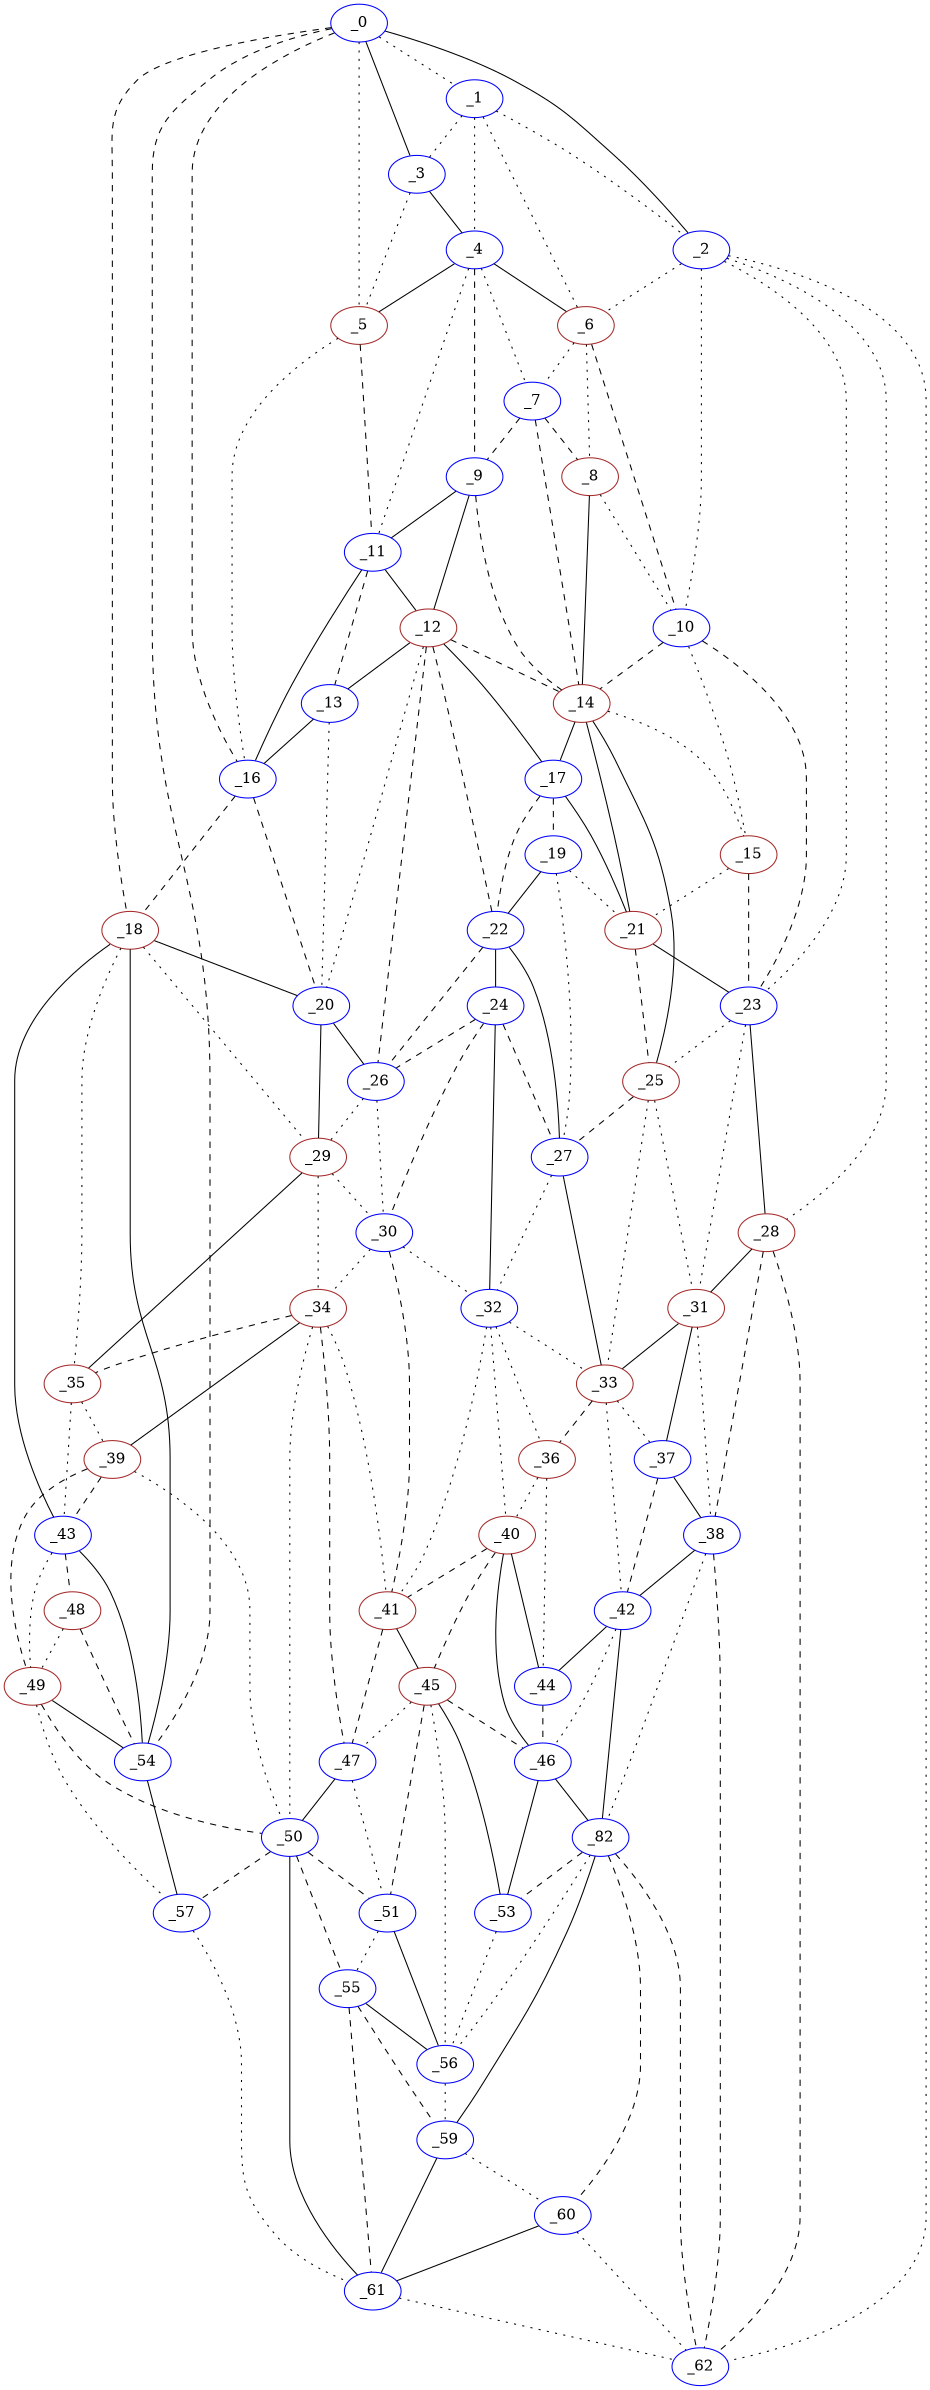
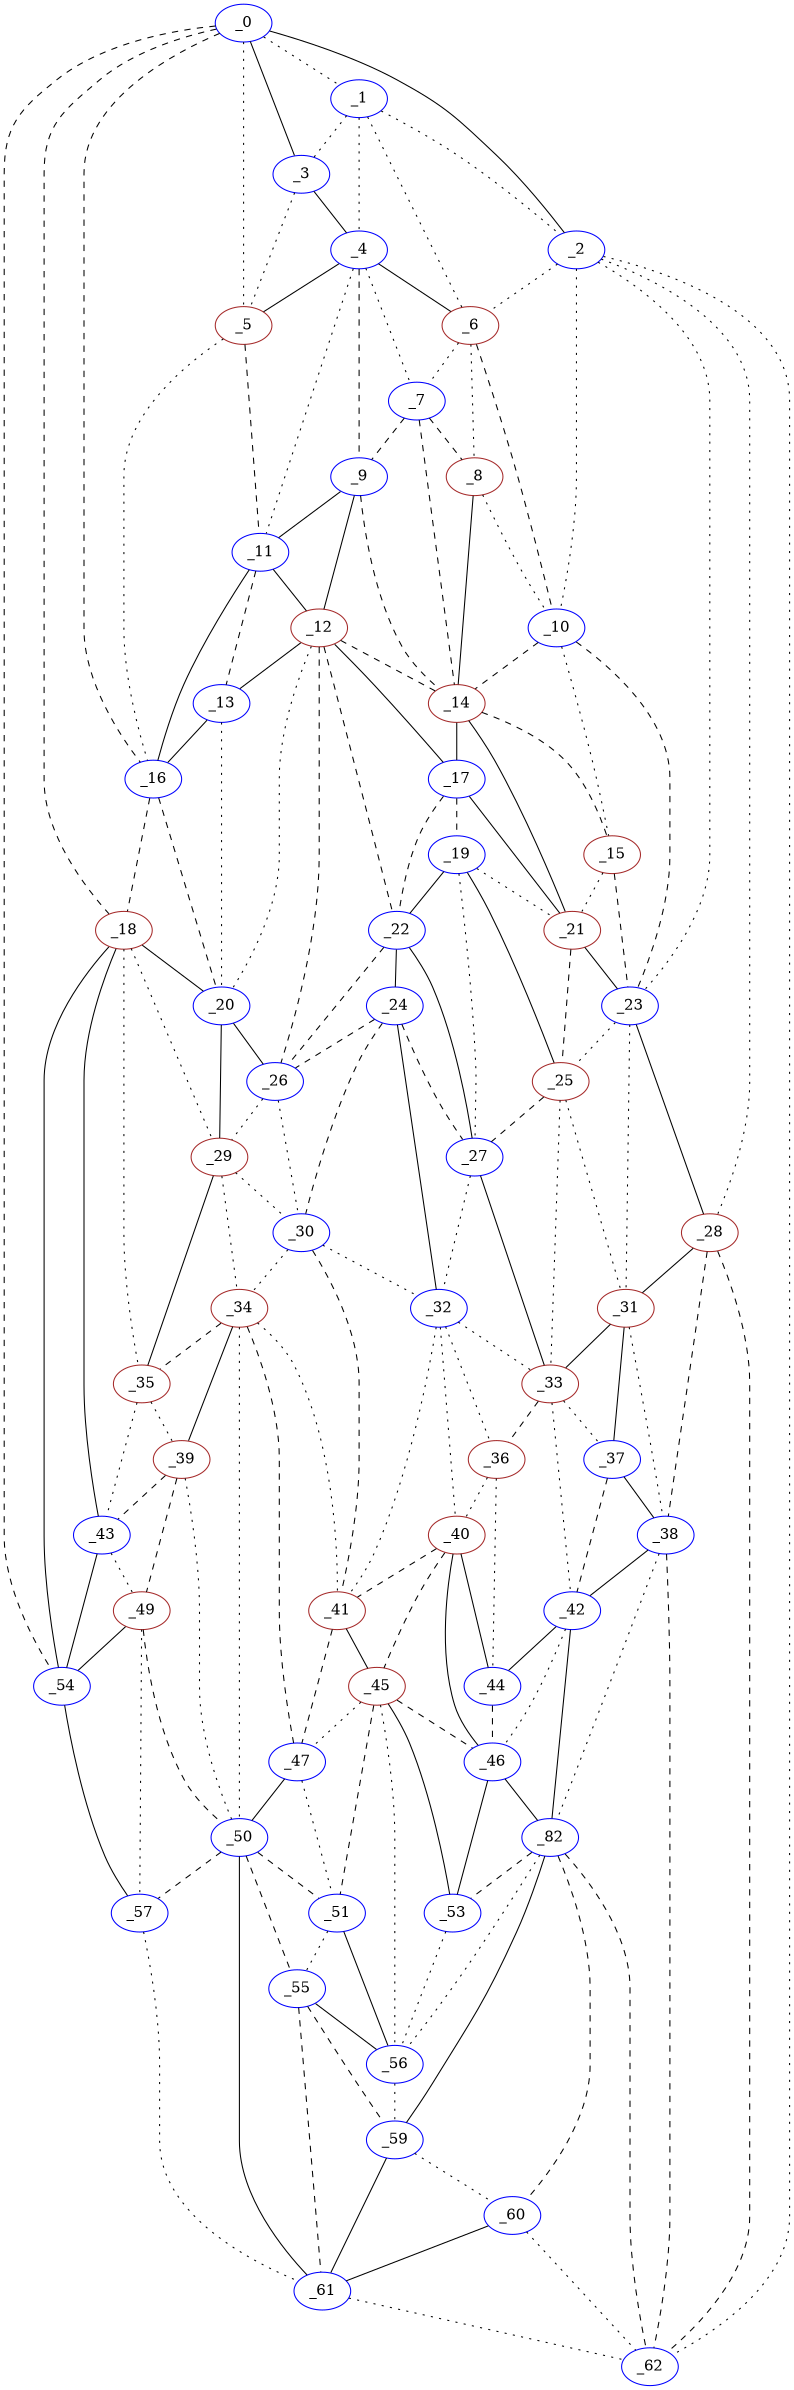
edge "_14" -- "_15": style dotted -> dashed
edge "_14" -- "_25": now "_19" -- "_25"
node "_48": removed
